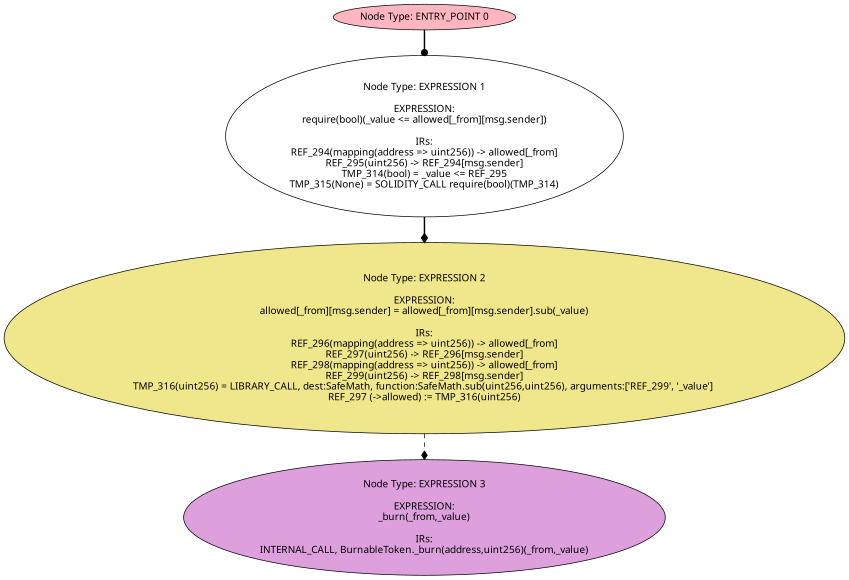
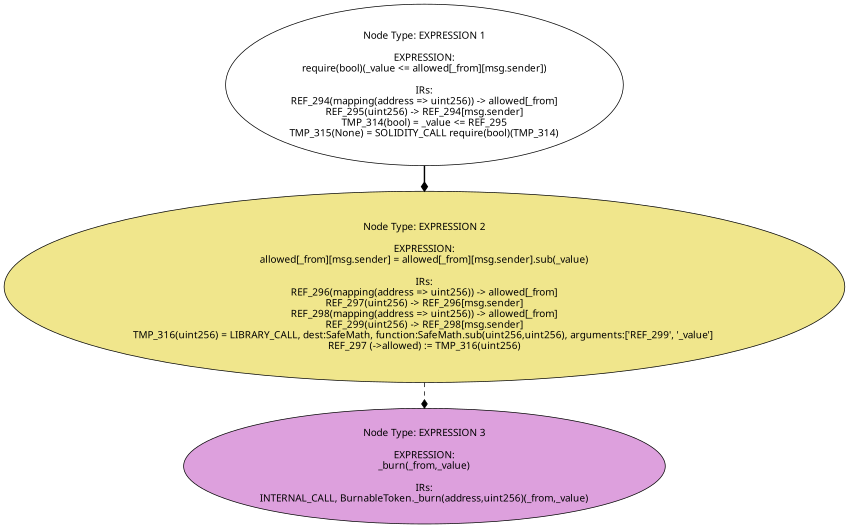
node "Node Type: ENTRY_POINT 0": removed
